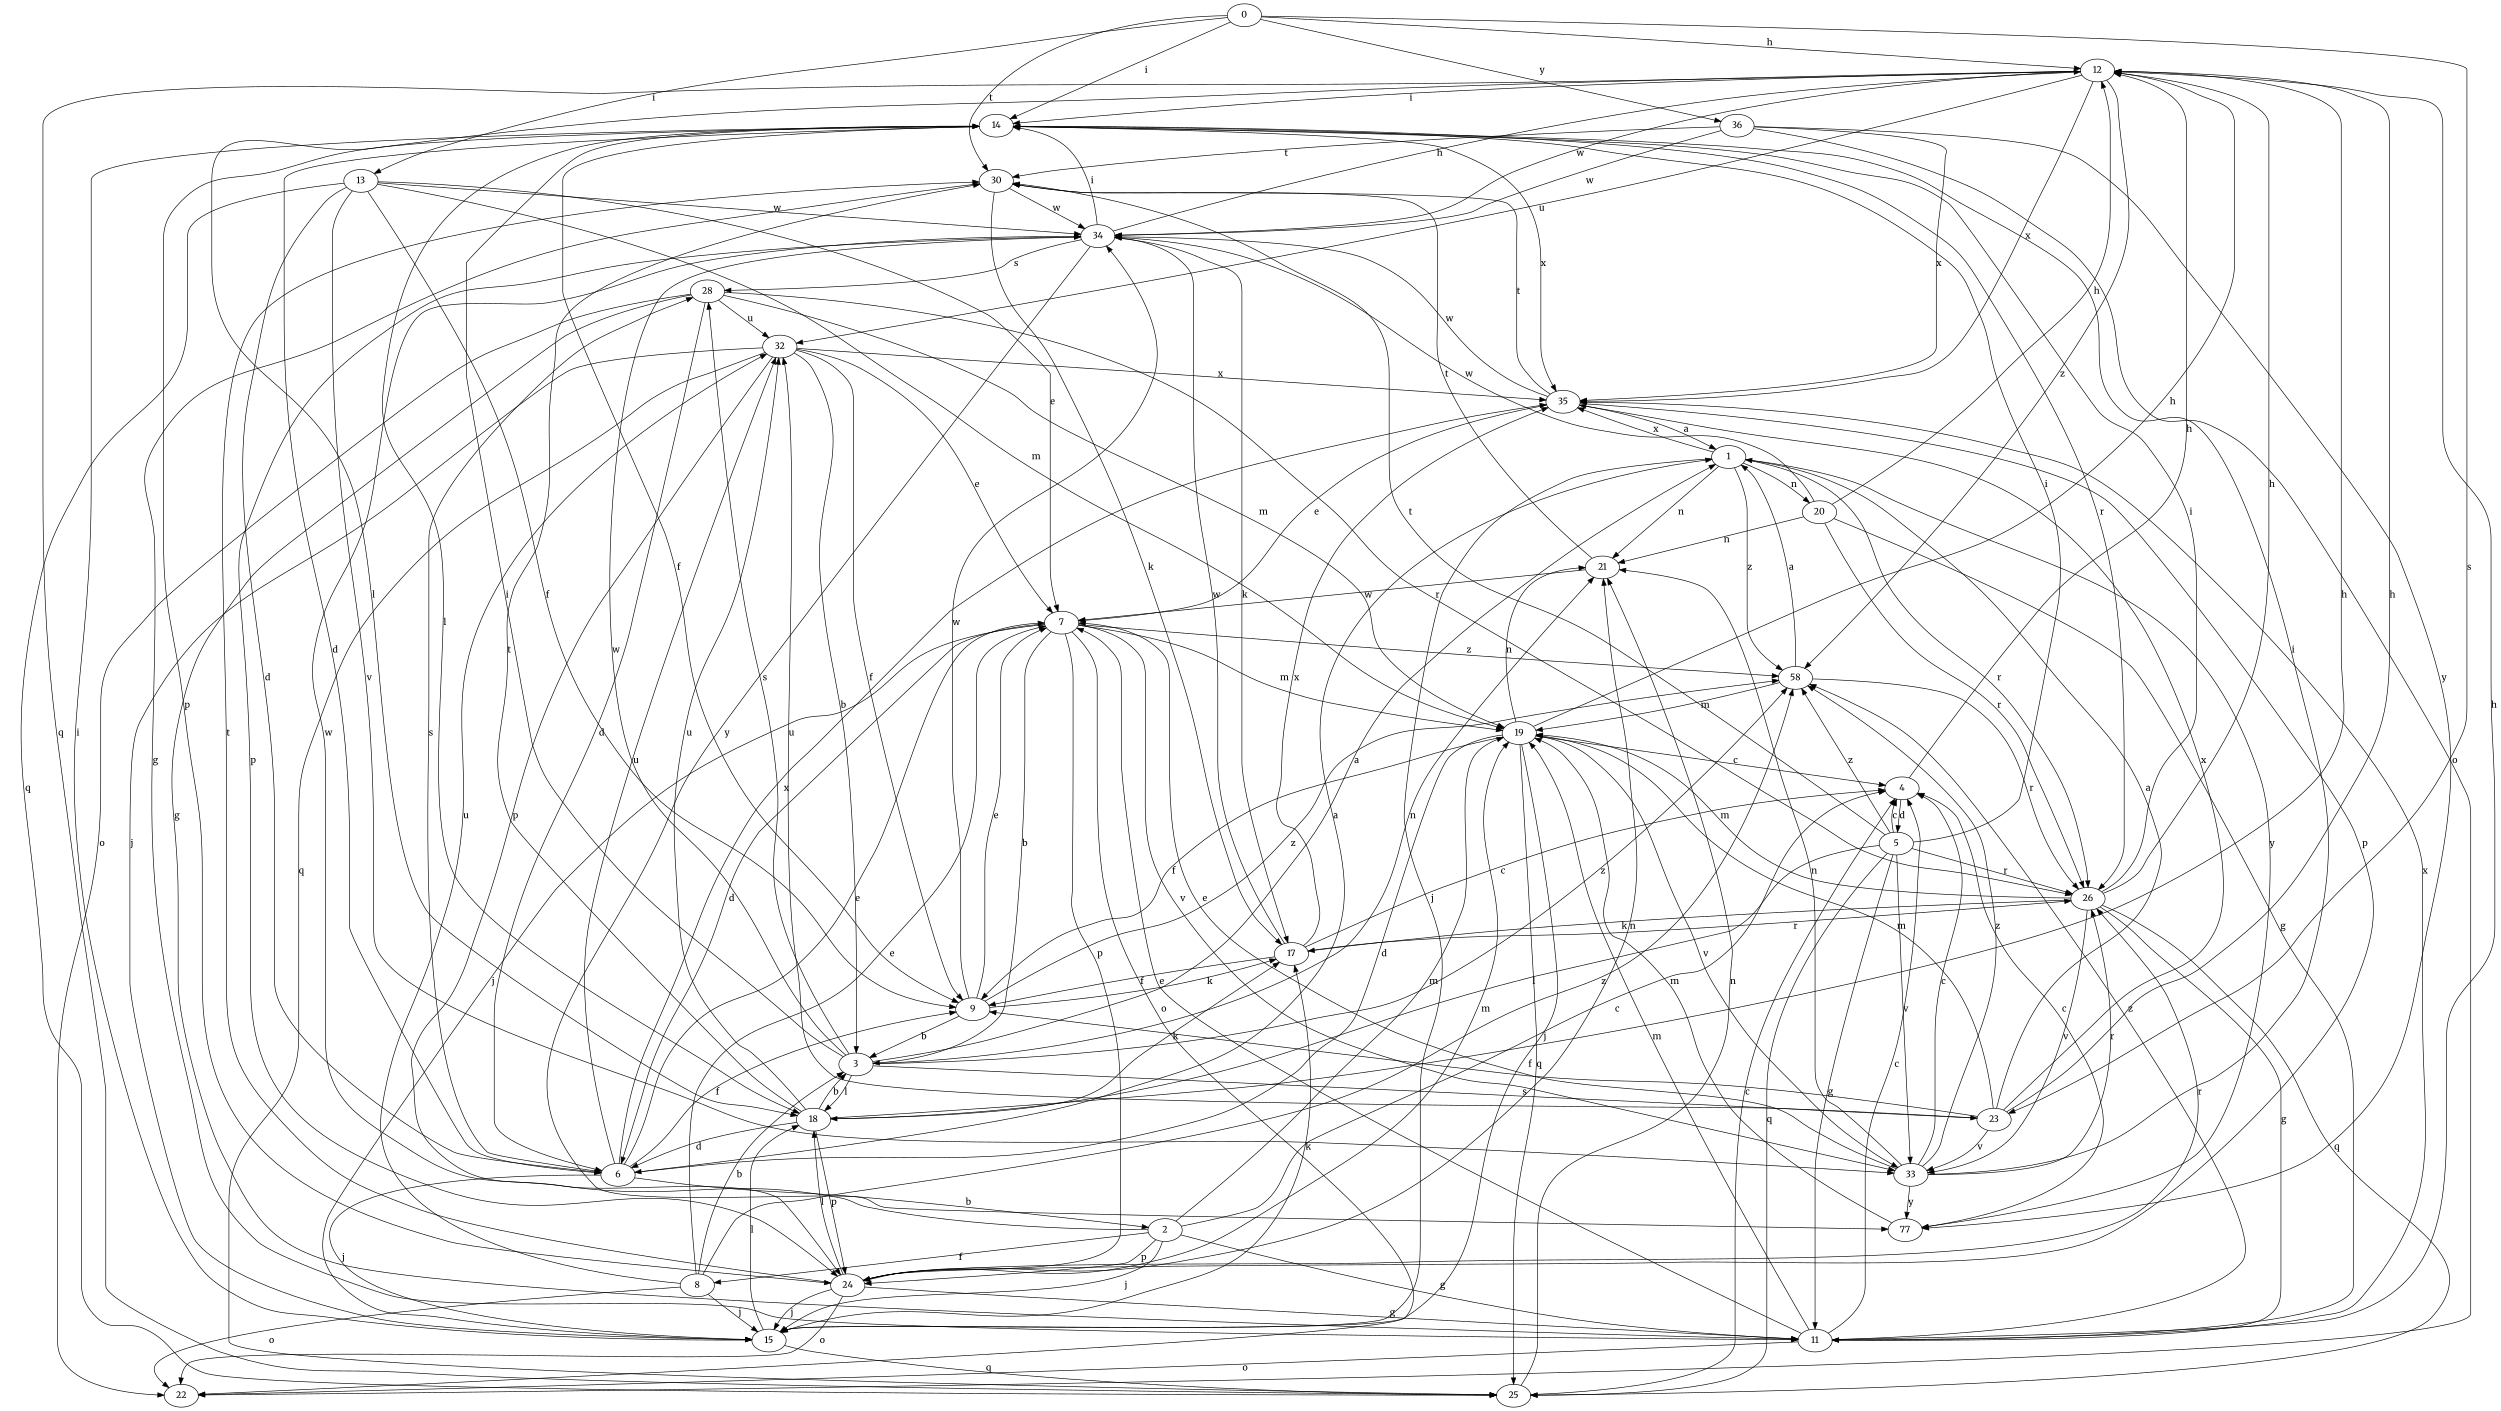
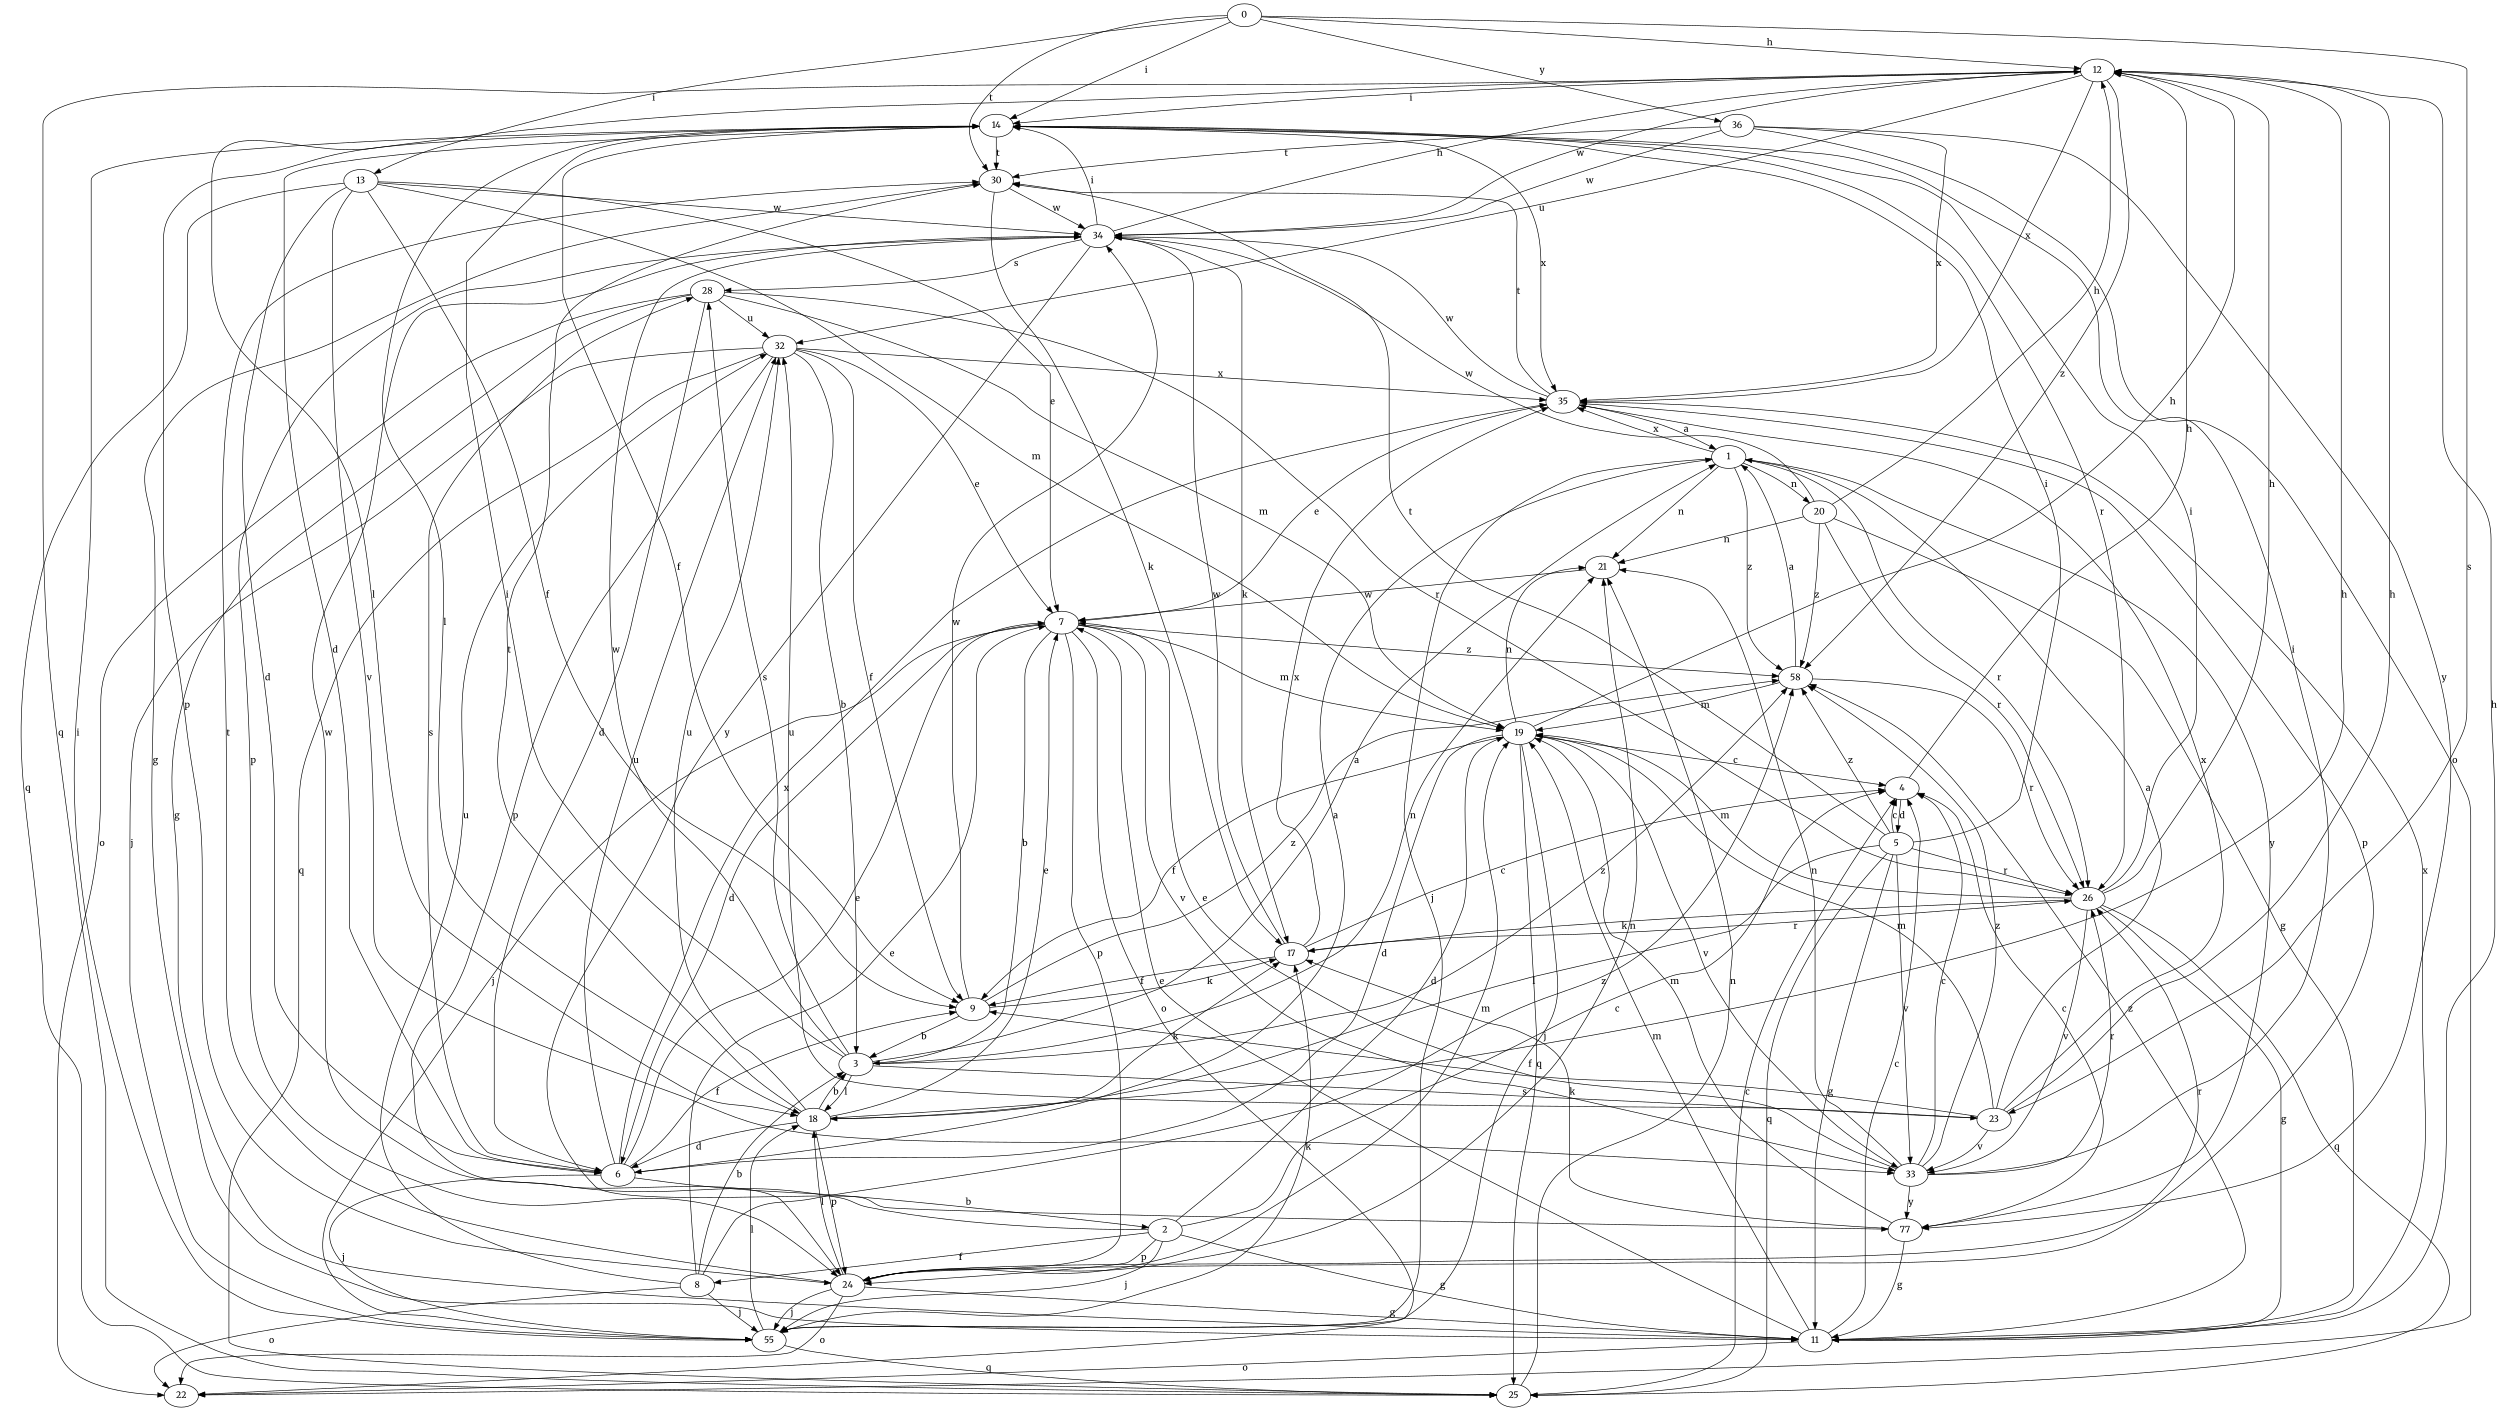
edge "21" -> "30": now "14" -> "30"
edge "20" -> "58": added, label "z"
edge "9" -> "7": now "18" -> "7"
edge "2" -> "19": label "m" -> "d"
edge "77" -> "17": added, label "k"
edge "77" -> "11": added, label "g"
node "15": label "15" -> "55"
